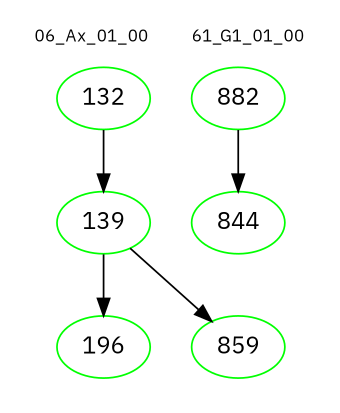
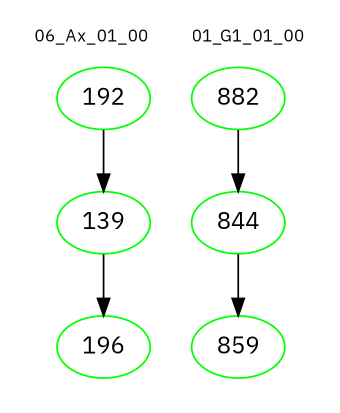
cluster "61_G1_01_00": label "61_G1_01_00" -> "01_G1_01_00"
node "132": label "132" -> "192"
edge "139" -> "859": now "844" -> "859"
